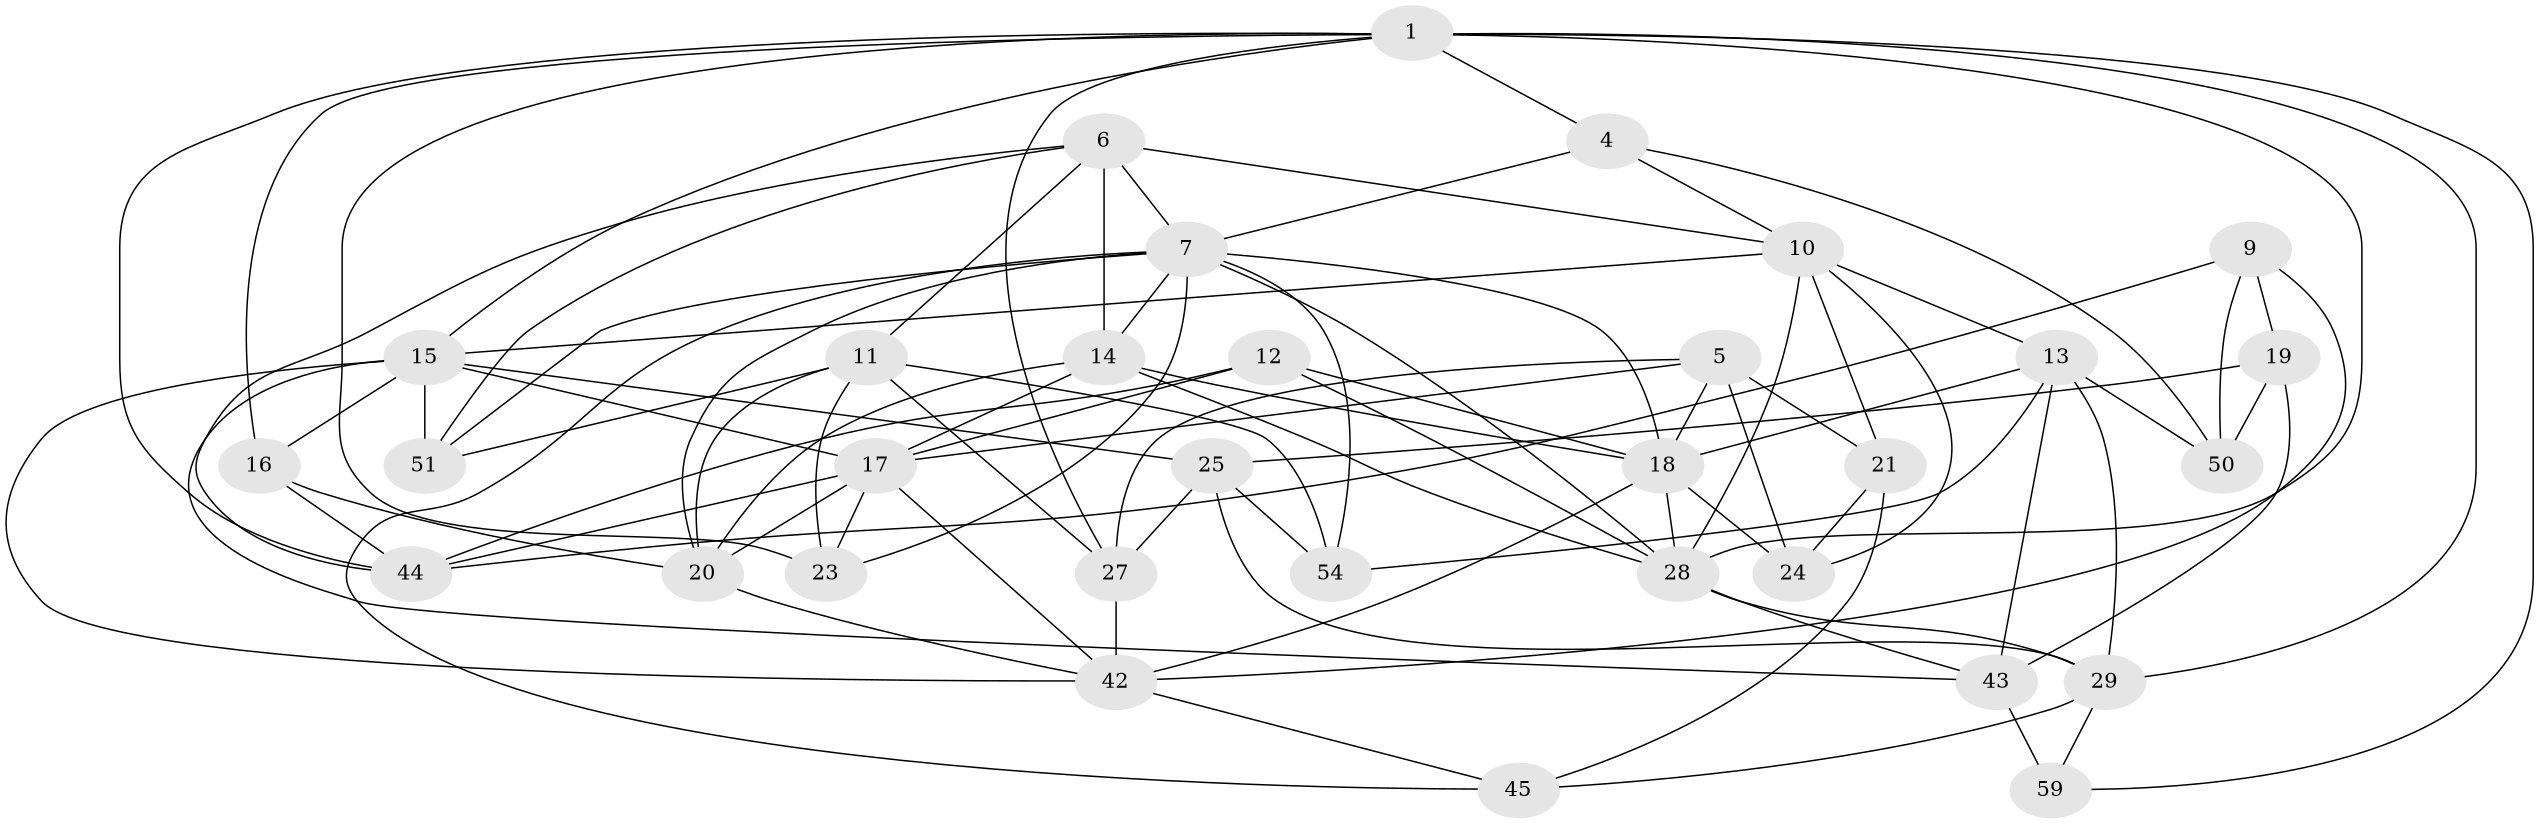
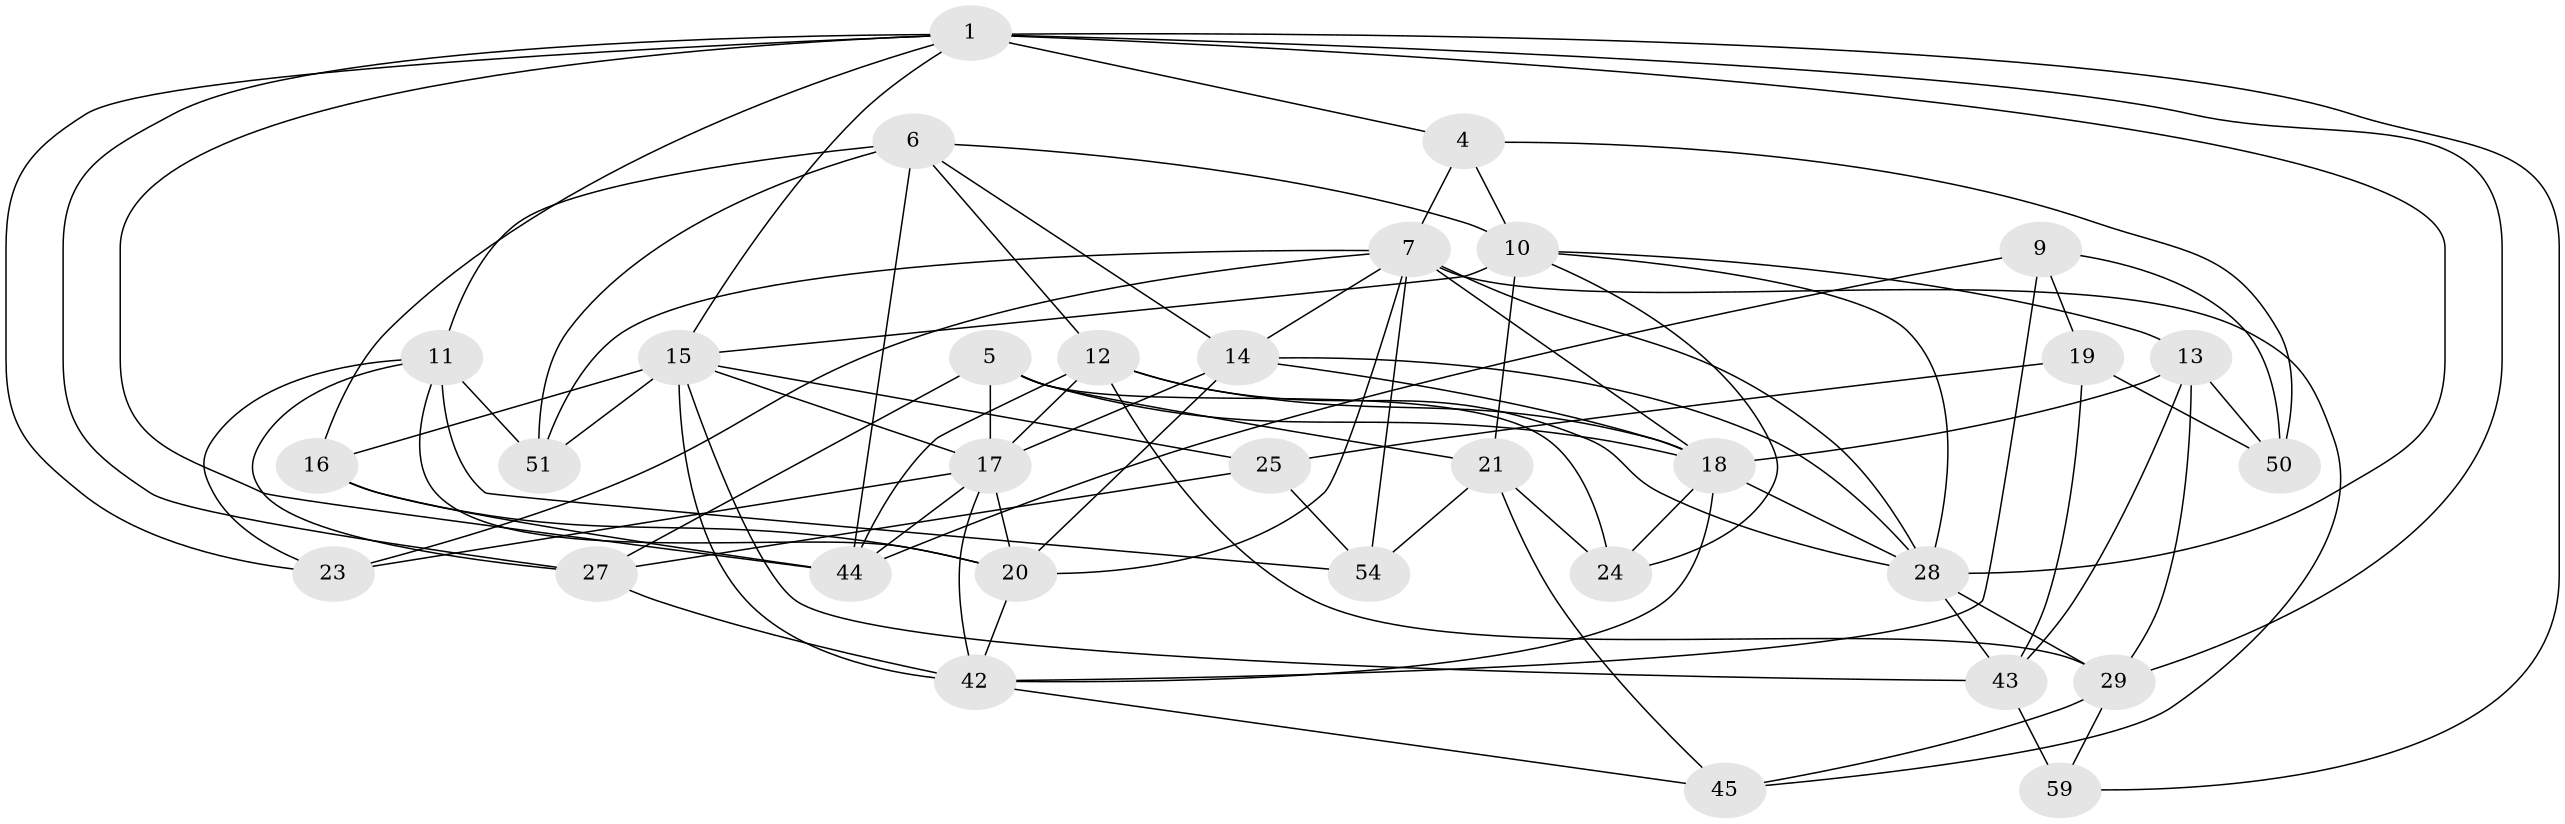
edge "6" -- "7": now "6" -- "12"
edge "13" -- "54": now "21" -- "54"
edge "25" -- "29": now "12" -- "29"
